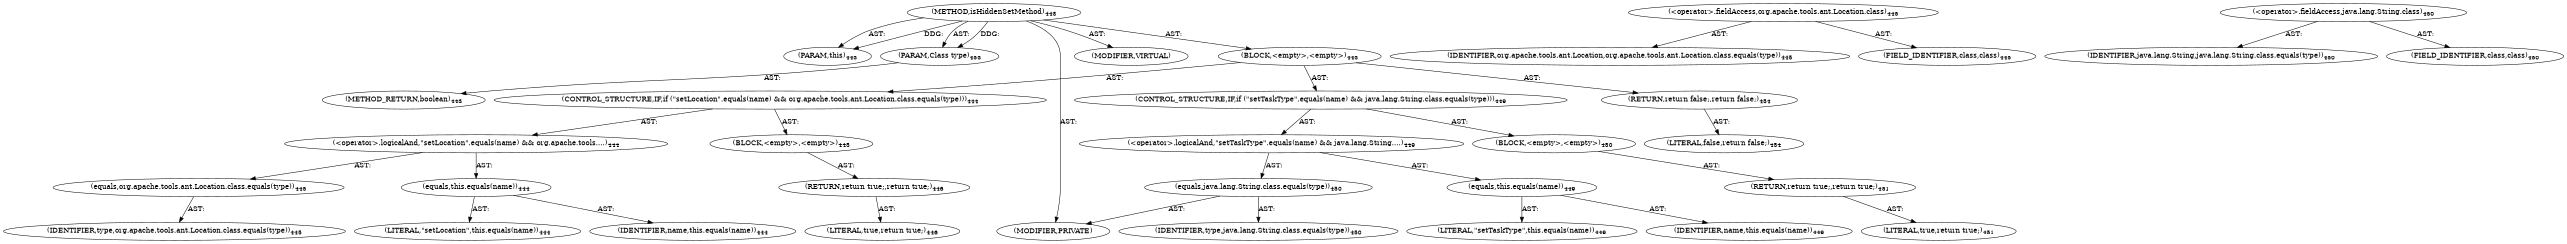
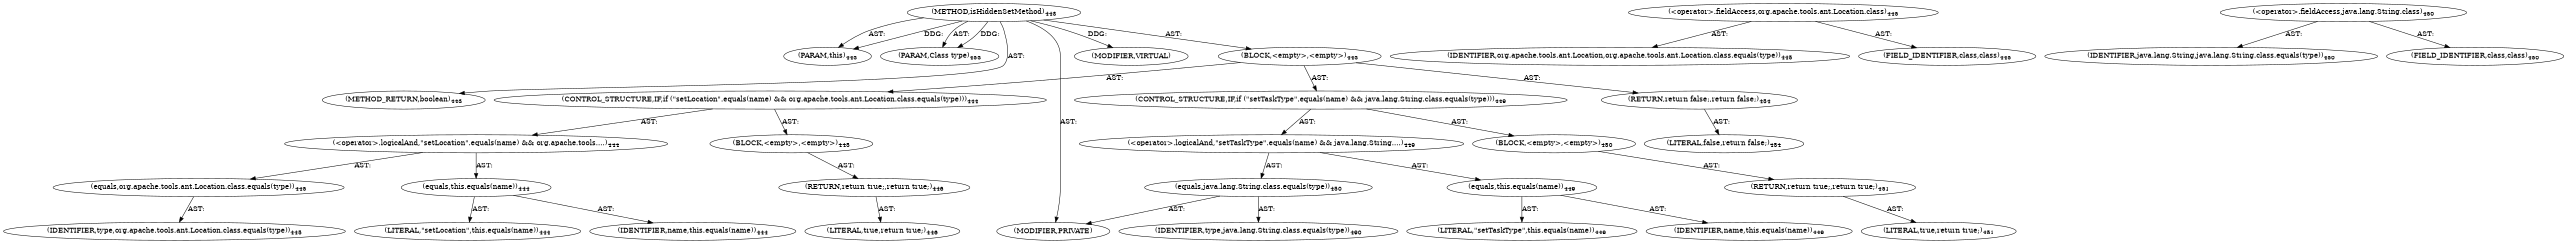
edge "(METHOD,isHiddenSetMethod)" -> "(MODIFIER,VIRTUAL)": label "AST: " -> "DDG: "
edge "(PARAM,Class type)" -> "(METHOD_RETURN,boolean)": now "(METHOD,isHiddenSetMethod)" -> "(METHOD_RETURN,boolean)"
node "(IDENTIFIER,type,java.lang.String.class.equals(type))": text "450" -> "490"
